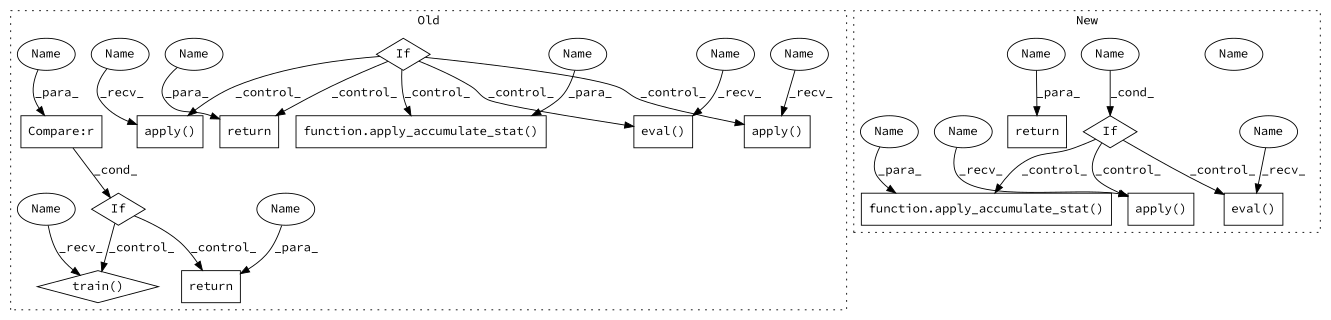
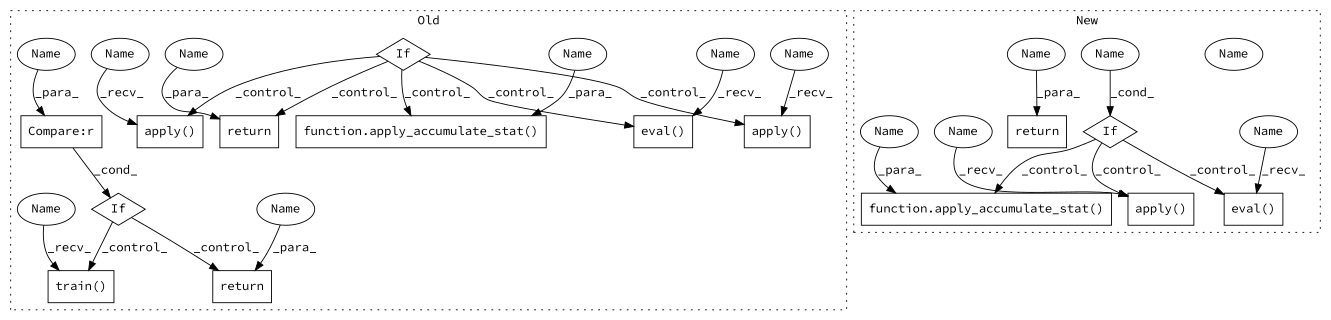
node "train()": shape diamond -> box
